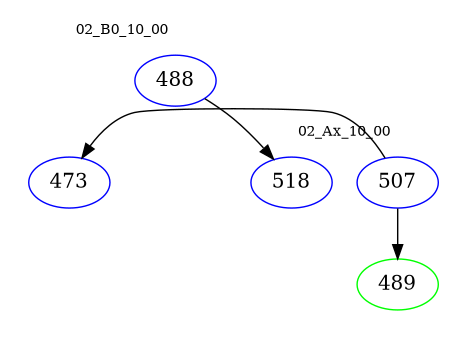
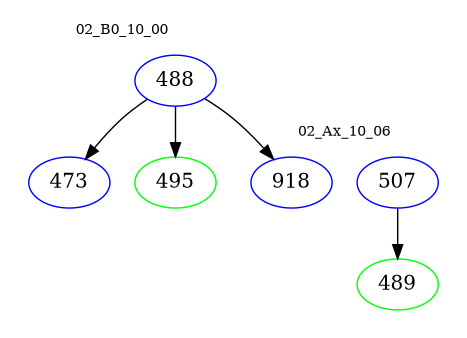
edge "507" -> "473": now "488" -> "473"
cluster "02_Ax_10_00": label "02_Ax_10_00" -> "02_Ax_10_06"
node "495": added
node "518": label "518" -> "918"
